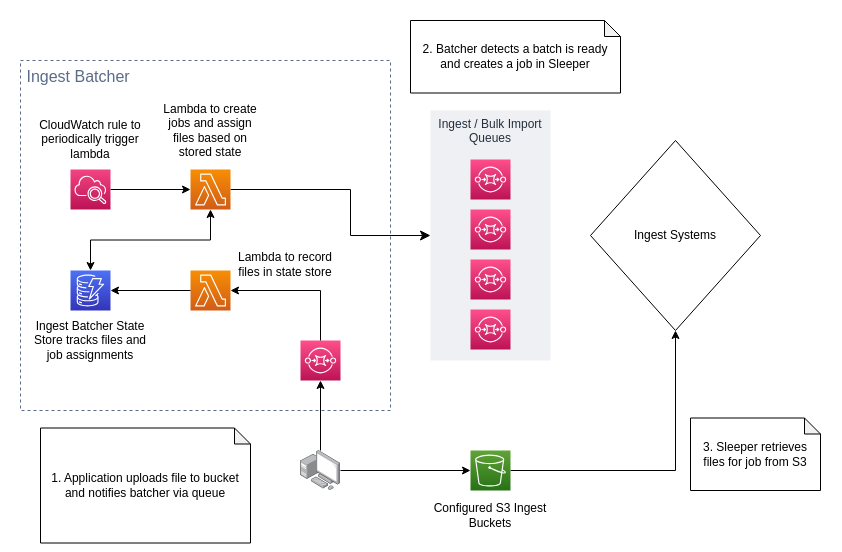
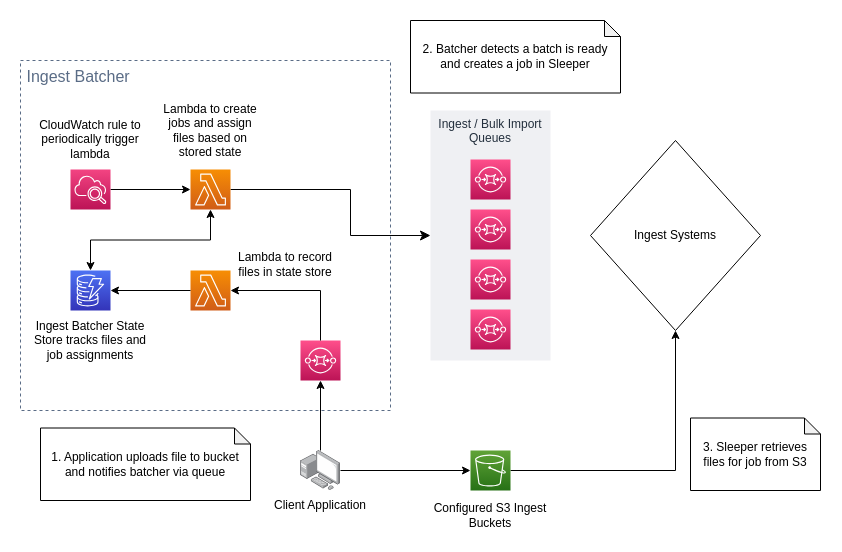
node "1. Application uploads file to bucket and notifies batcher via queue": size 210x115 -> 210x73
node "Client Application": added
